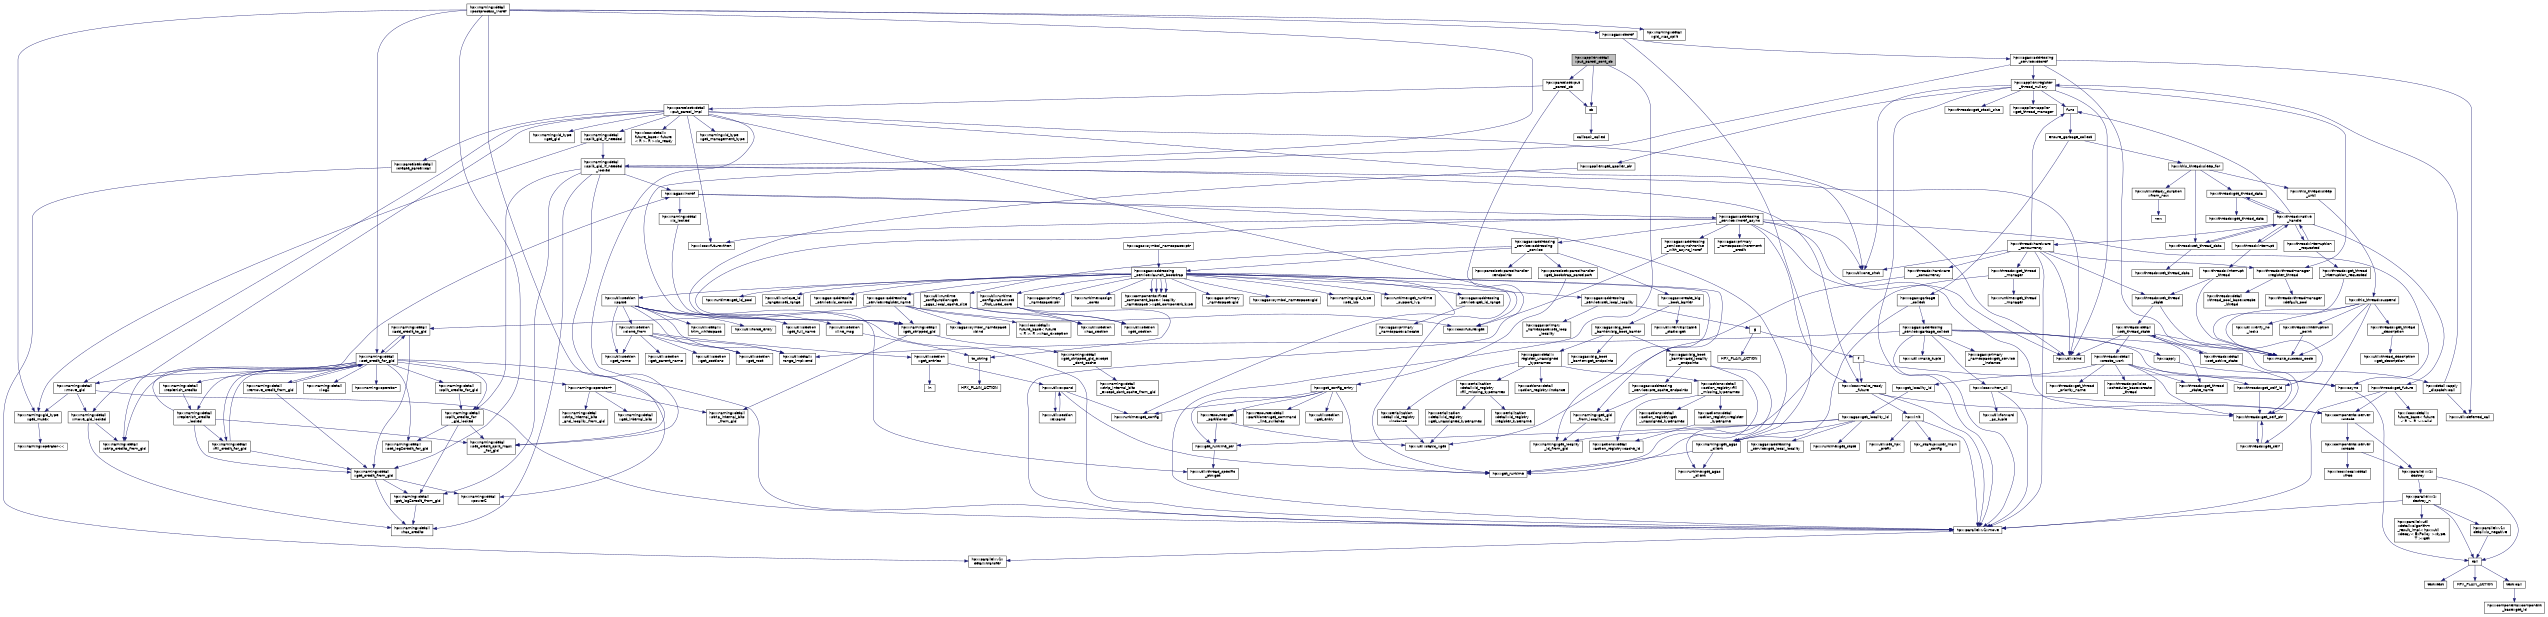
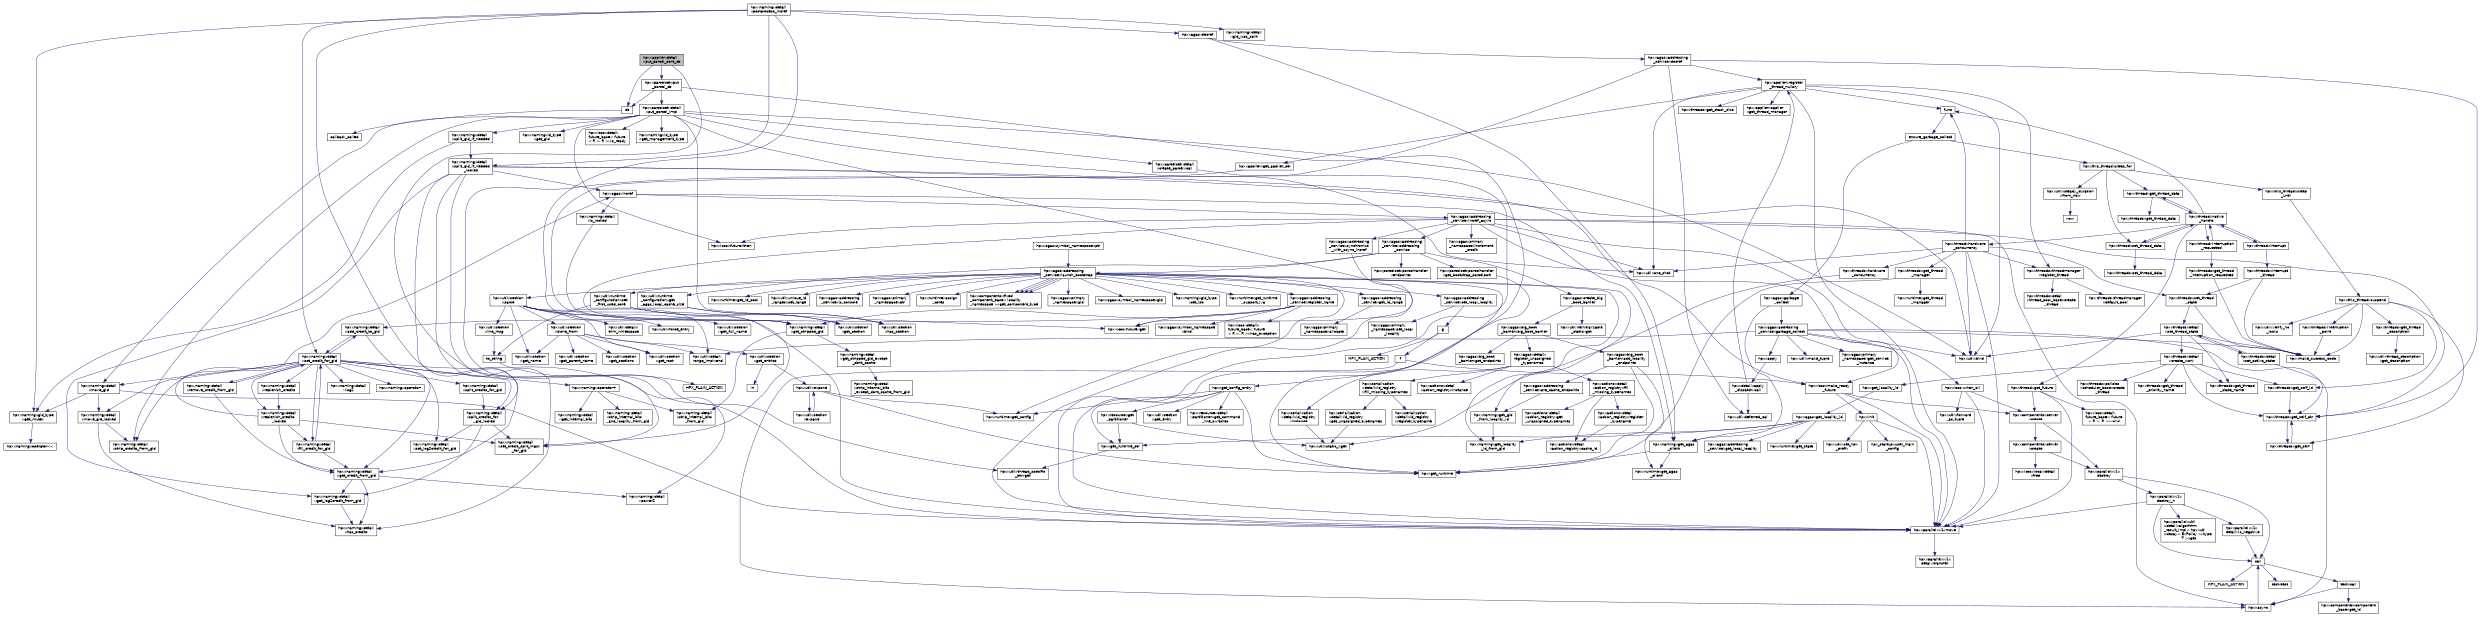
edge "hpx::parcelset::detail ::create_parcel::call" -> "hpx::parallel::v1:: detail::transfer": now "hpx::parcelset::detail ::create_parcel::call" -> "hpx::parallel::v1::move"
edge "test::call" -> "hpx::async": added
